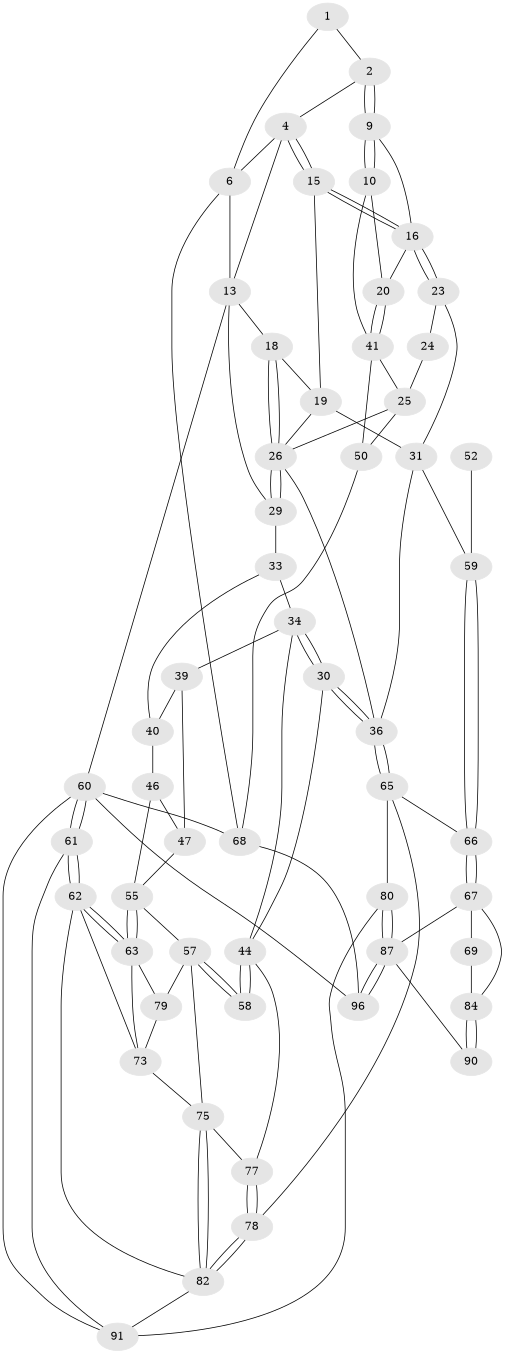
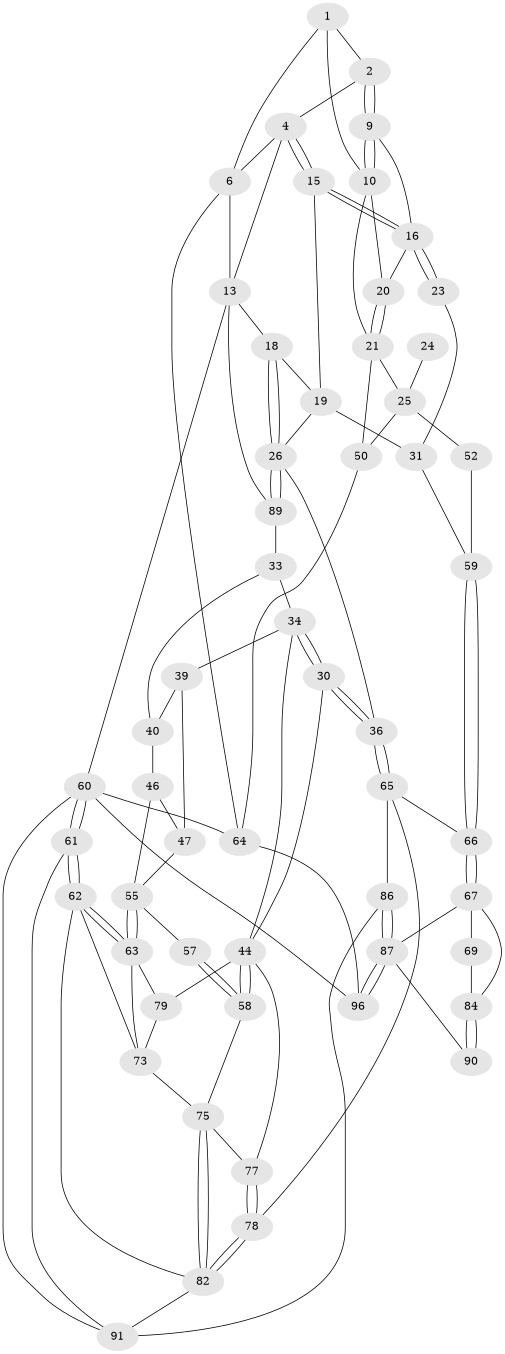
edge "1" -- "10": added
edge "23" -- "24": removed
node "41": label "41" -> "21"
edge "25" -- "26": now "25" -- "52"
node "29": label "29" -> "89"
edge "31" -- "36": removed
node "68": label "68" -> "64"
node "80": label "80" -> "86"
edge "57" -- "79": now "44" -- "79"
edge "57" -- "75": now "58" -- "75"
